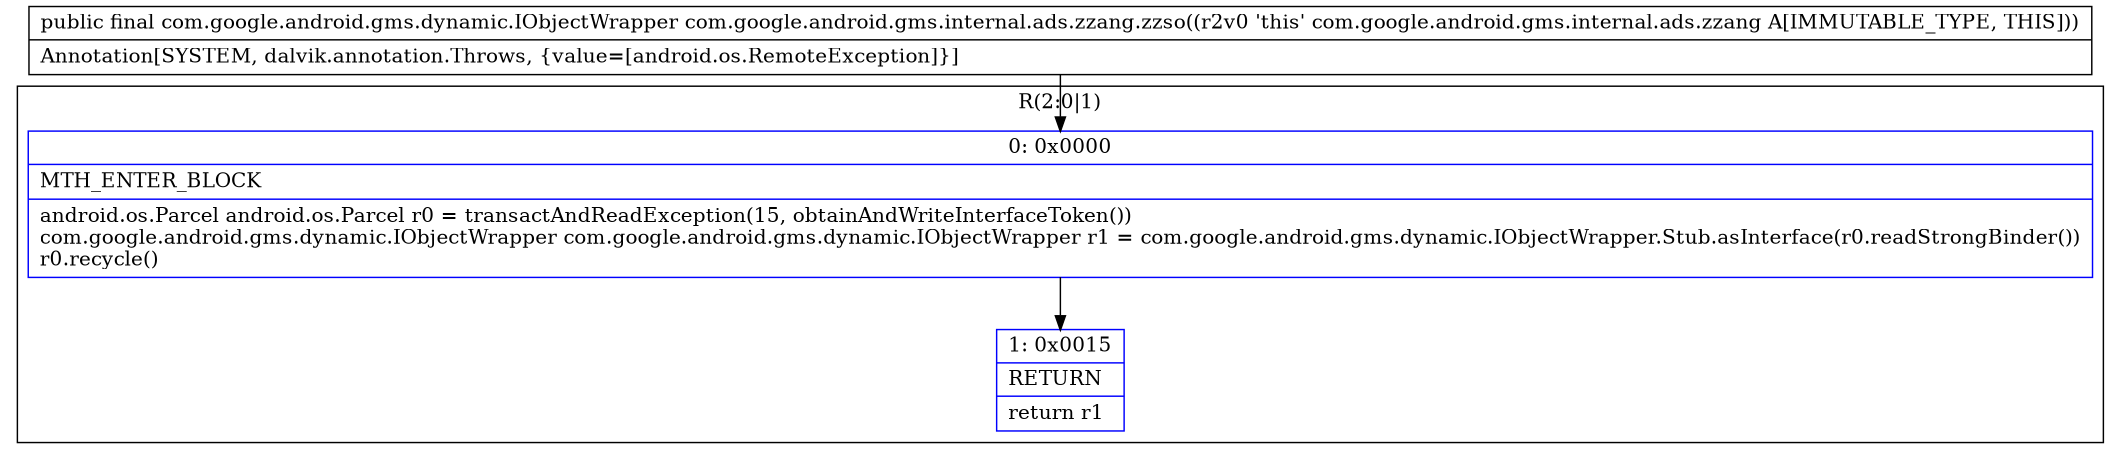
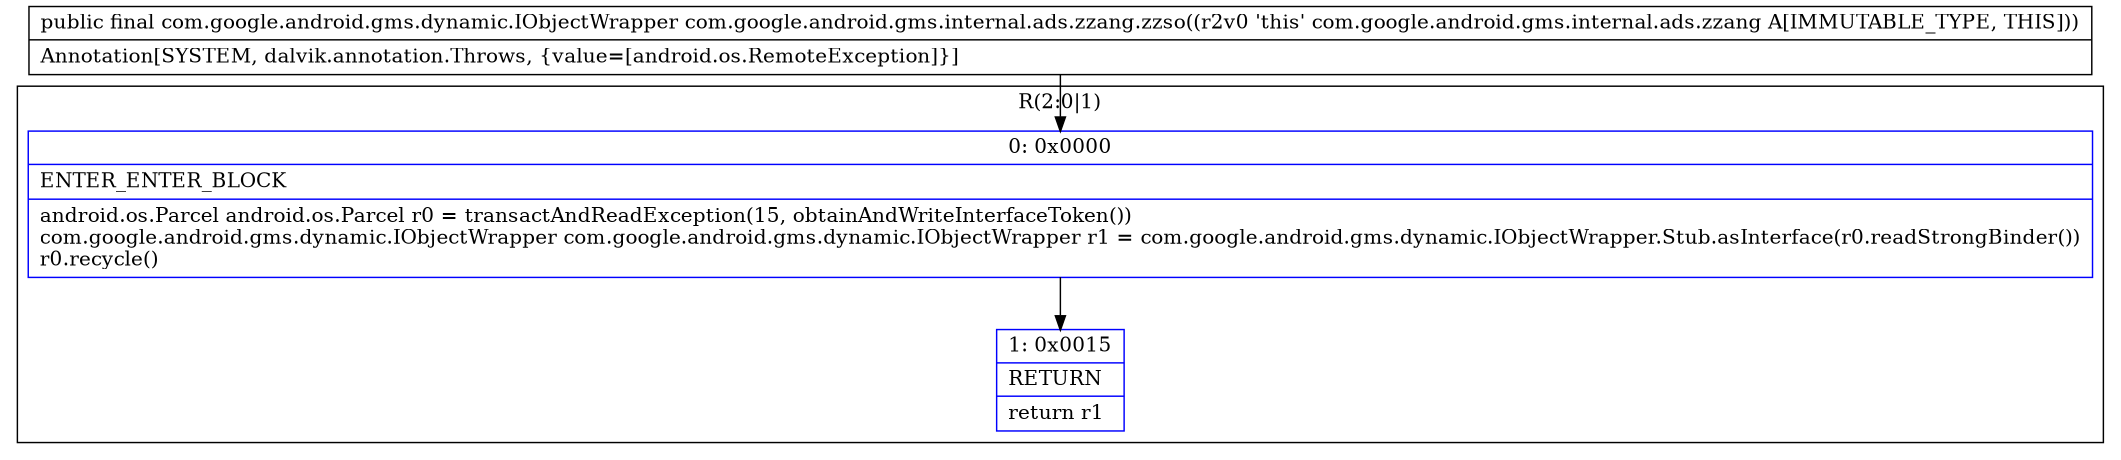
node "0: 0x0000": text "MTH_ENTER_BLOCK" -> "ENTER_ENTER_BLOCK"
